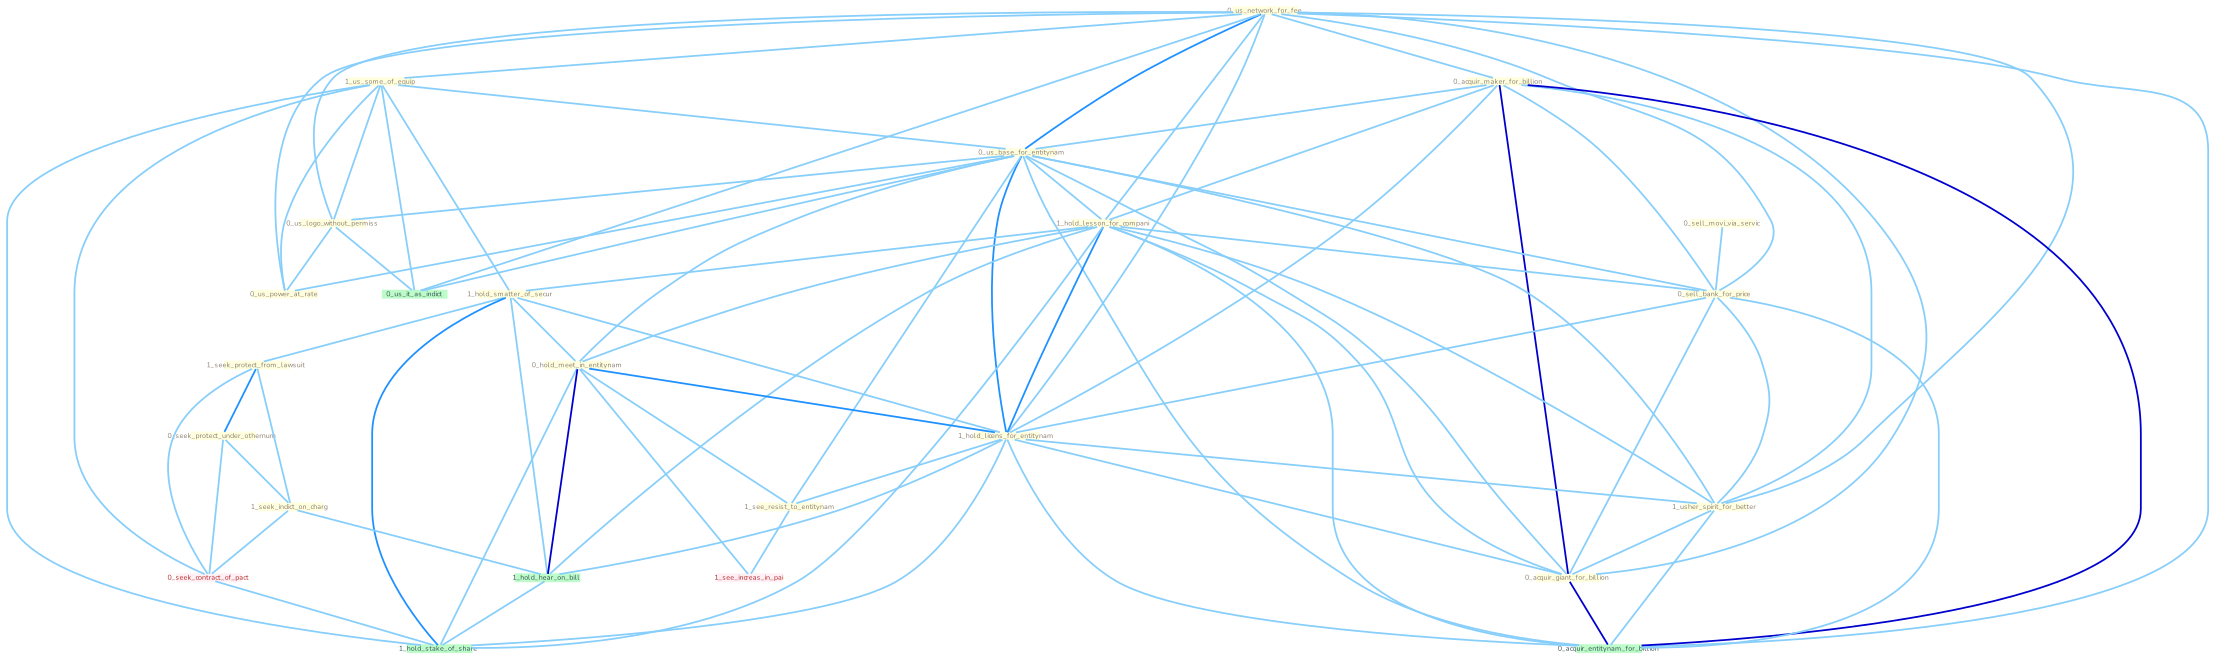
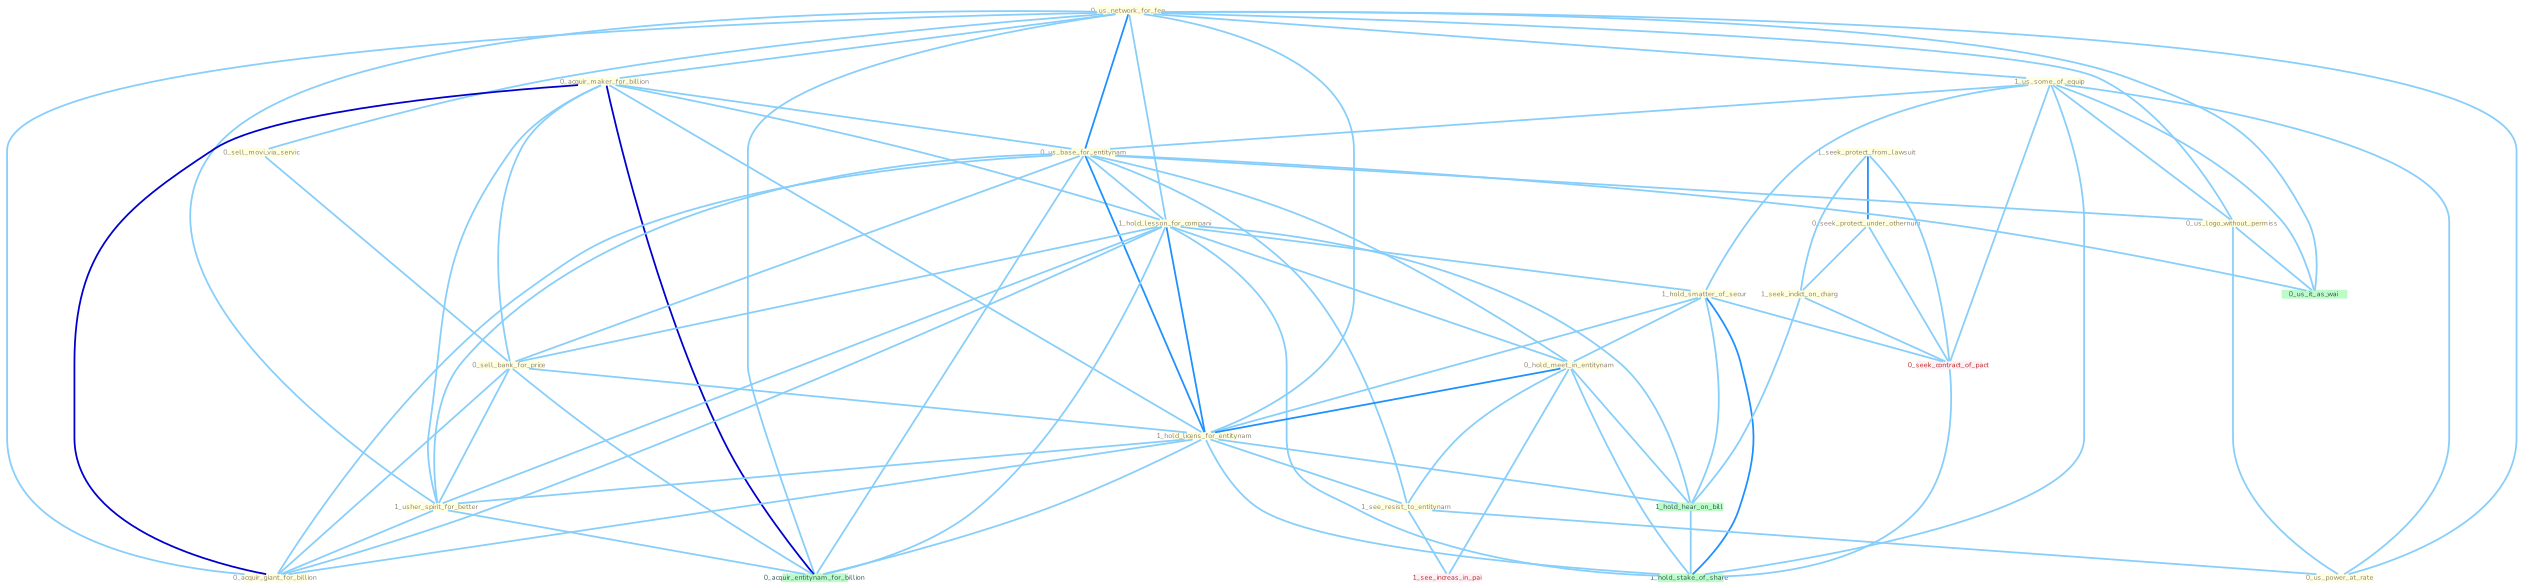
edge "0_us_network_for_fee" -- "0_sell_bank_for_price": now "0_us_network_for_fee" -- "0_sell_movi_via_servic"
edge "0_us_base_for_entitynam" -- "0_us_power_at_rate": now "1_see_resist_to_entitynam" -- "0_us_power_at_rate"
node "0_us_it_as_indict": label "0_us_it_as_indict" -> "0_us_it_as_wai"
edge "1_hold_smatter_of_secur" -- "1_seek_protect_from_lawsuit": now "1_hold_smatter_of_secur" -- "0_seek_contract_of_pact"
edge "0_hold_meet_in_entitynam" -- "1_hold_hear_on_bill": color #0000cd -> #87cefa
edge "0_acquir_giant_for_billion" -- "0_acquir_entitynam_for_billion": removed
